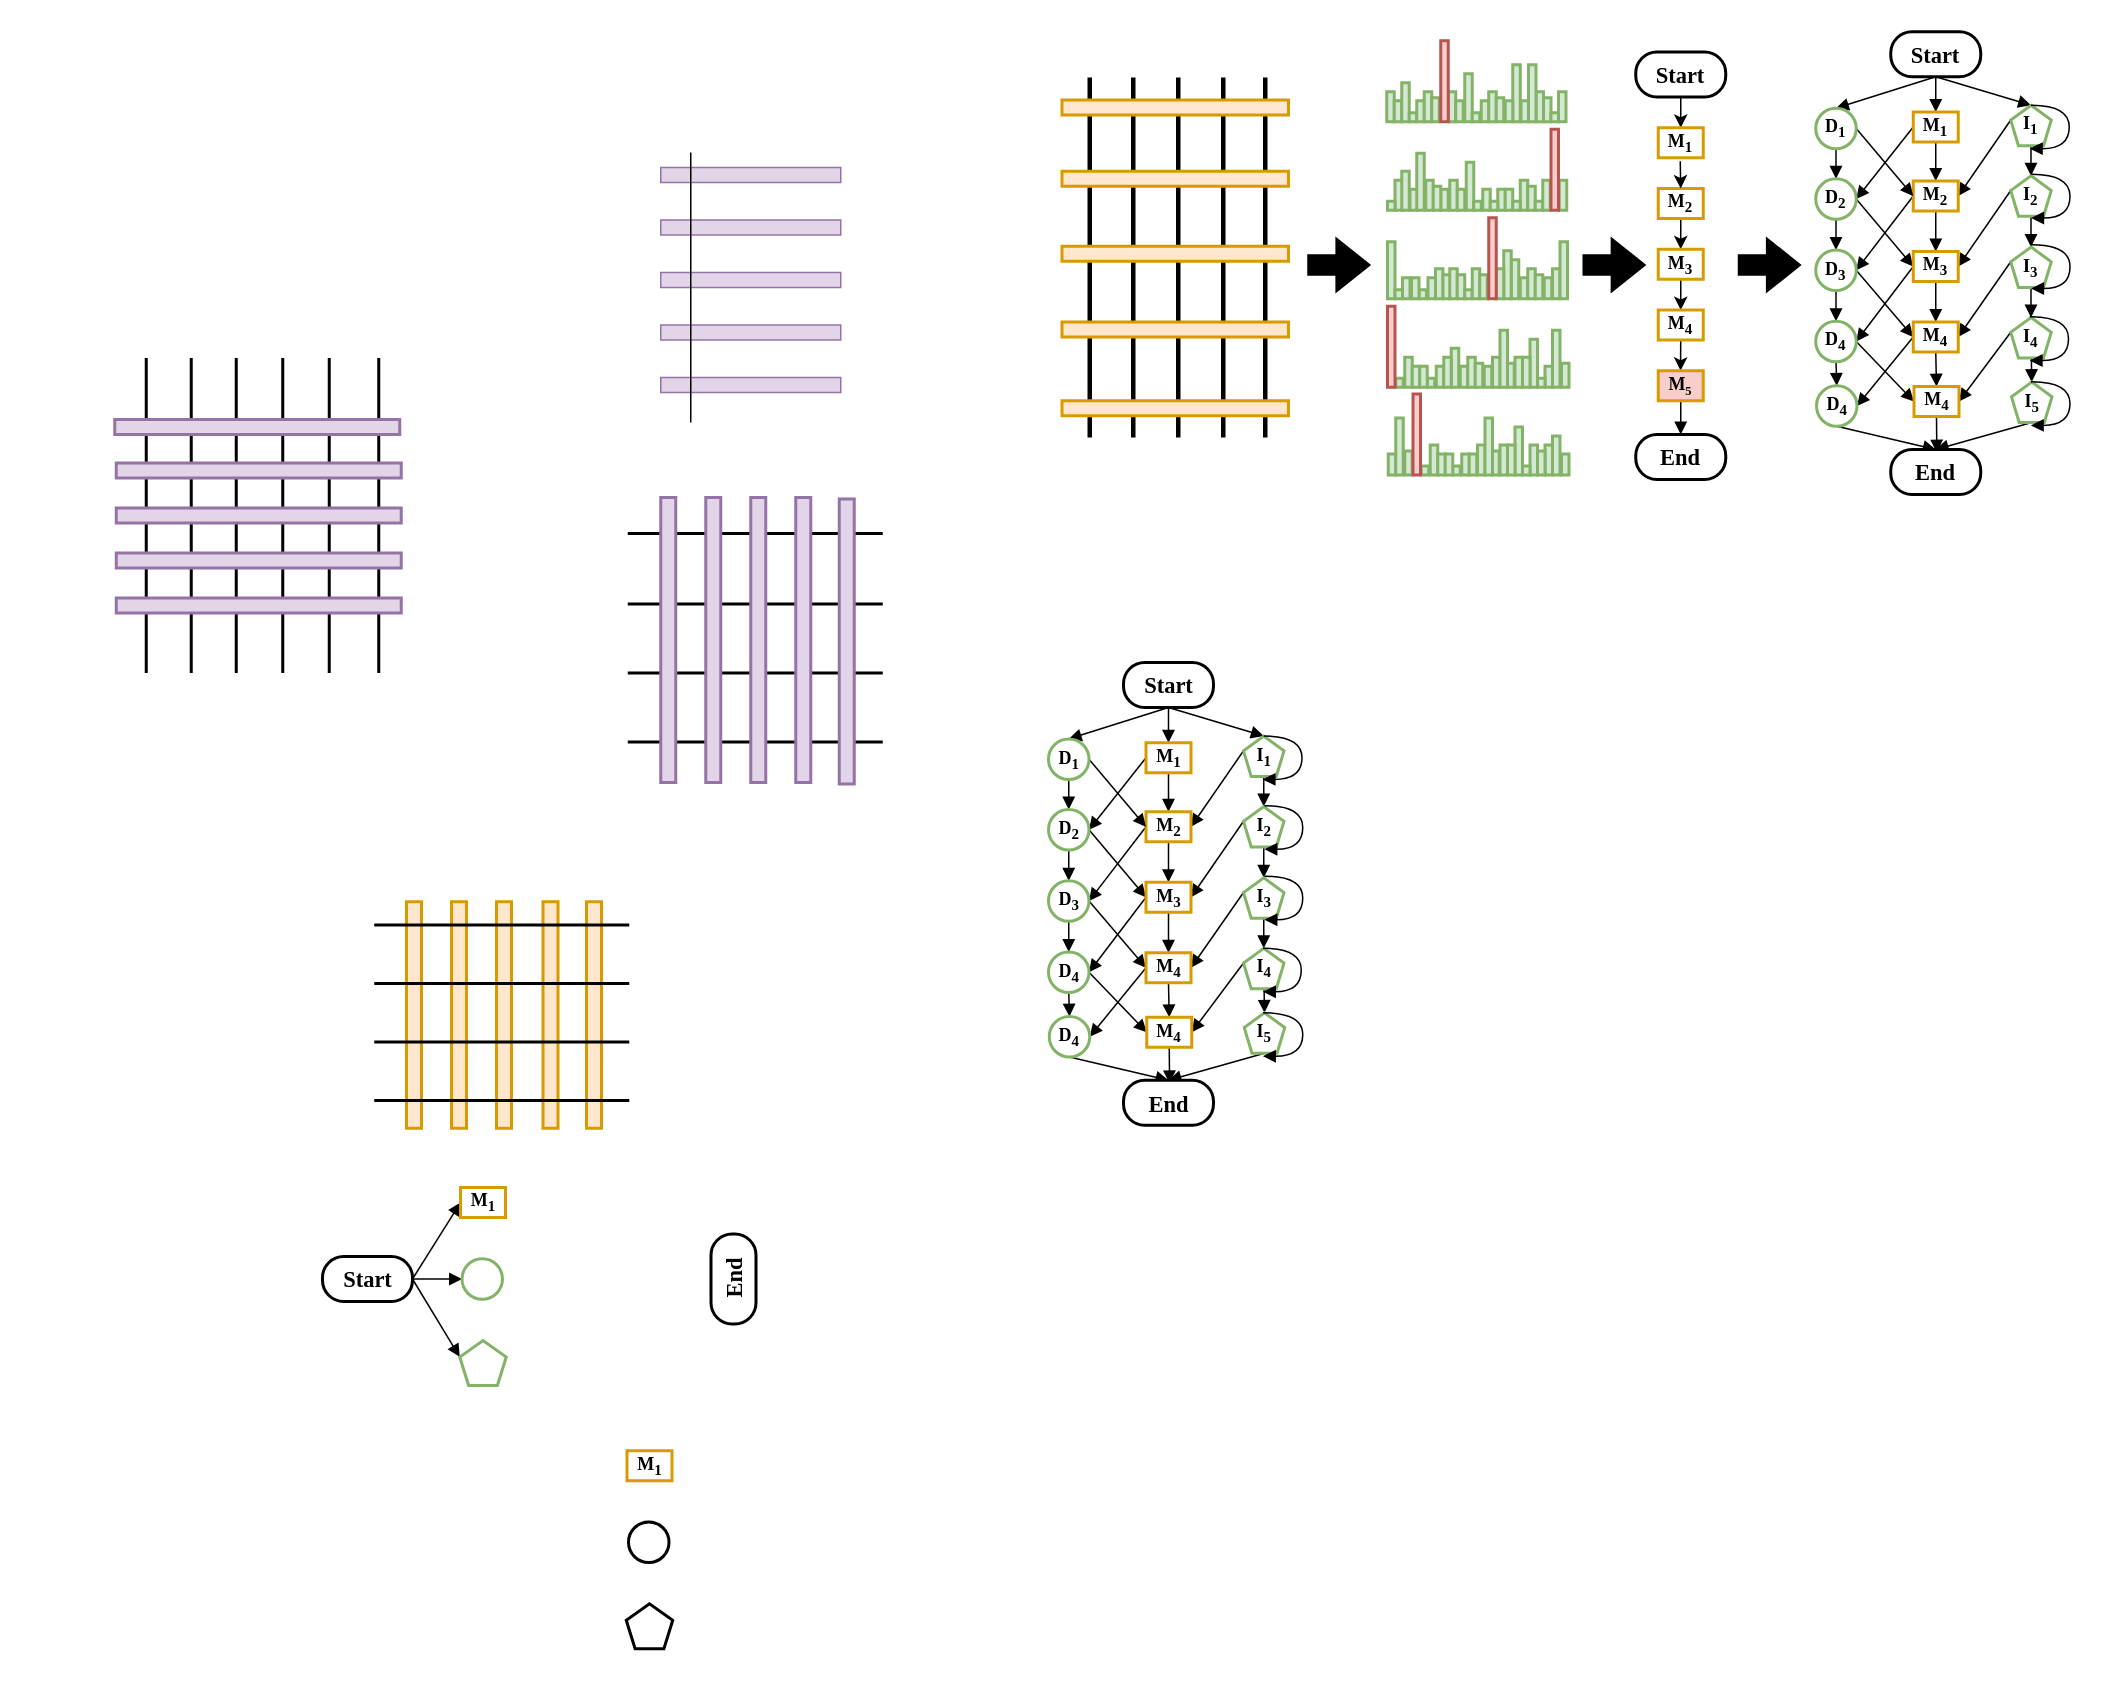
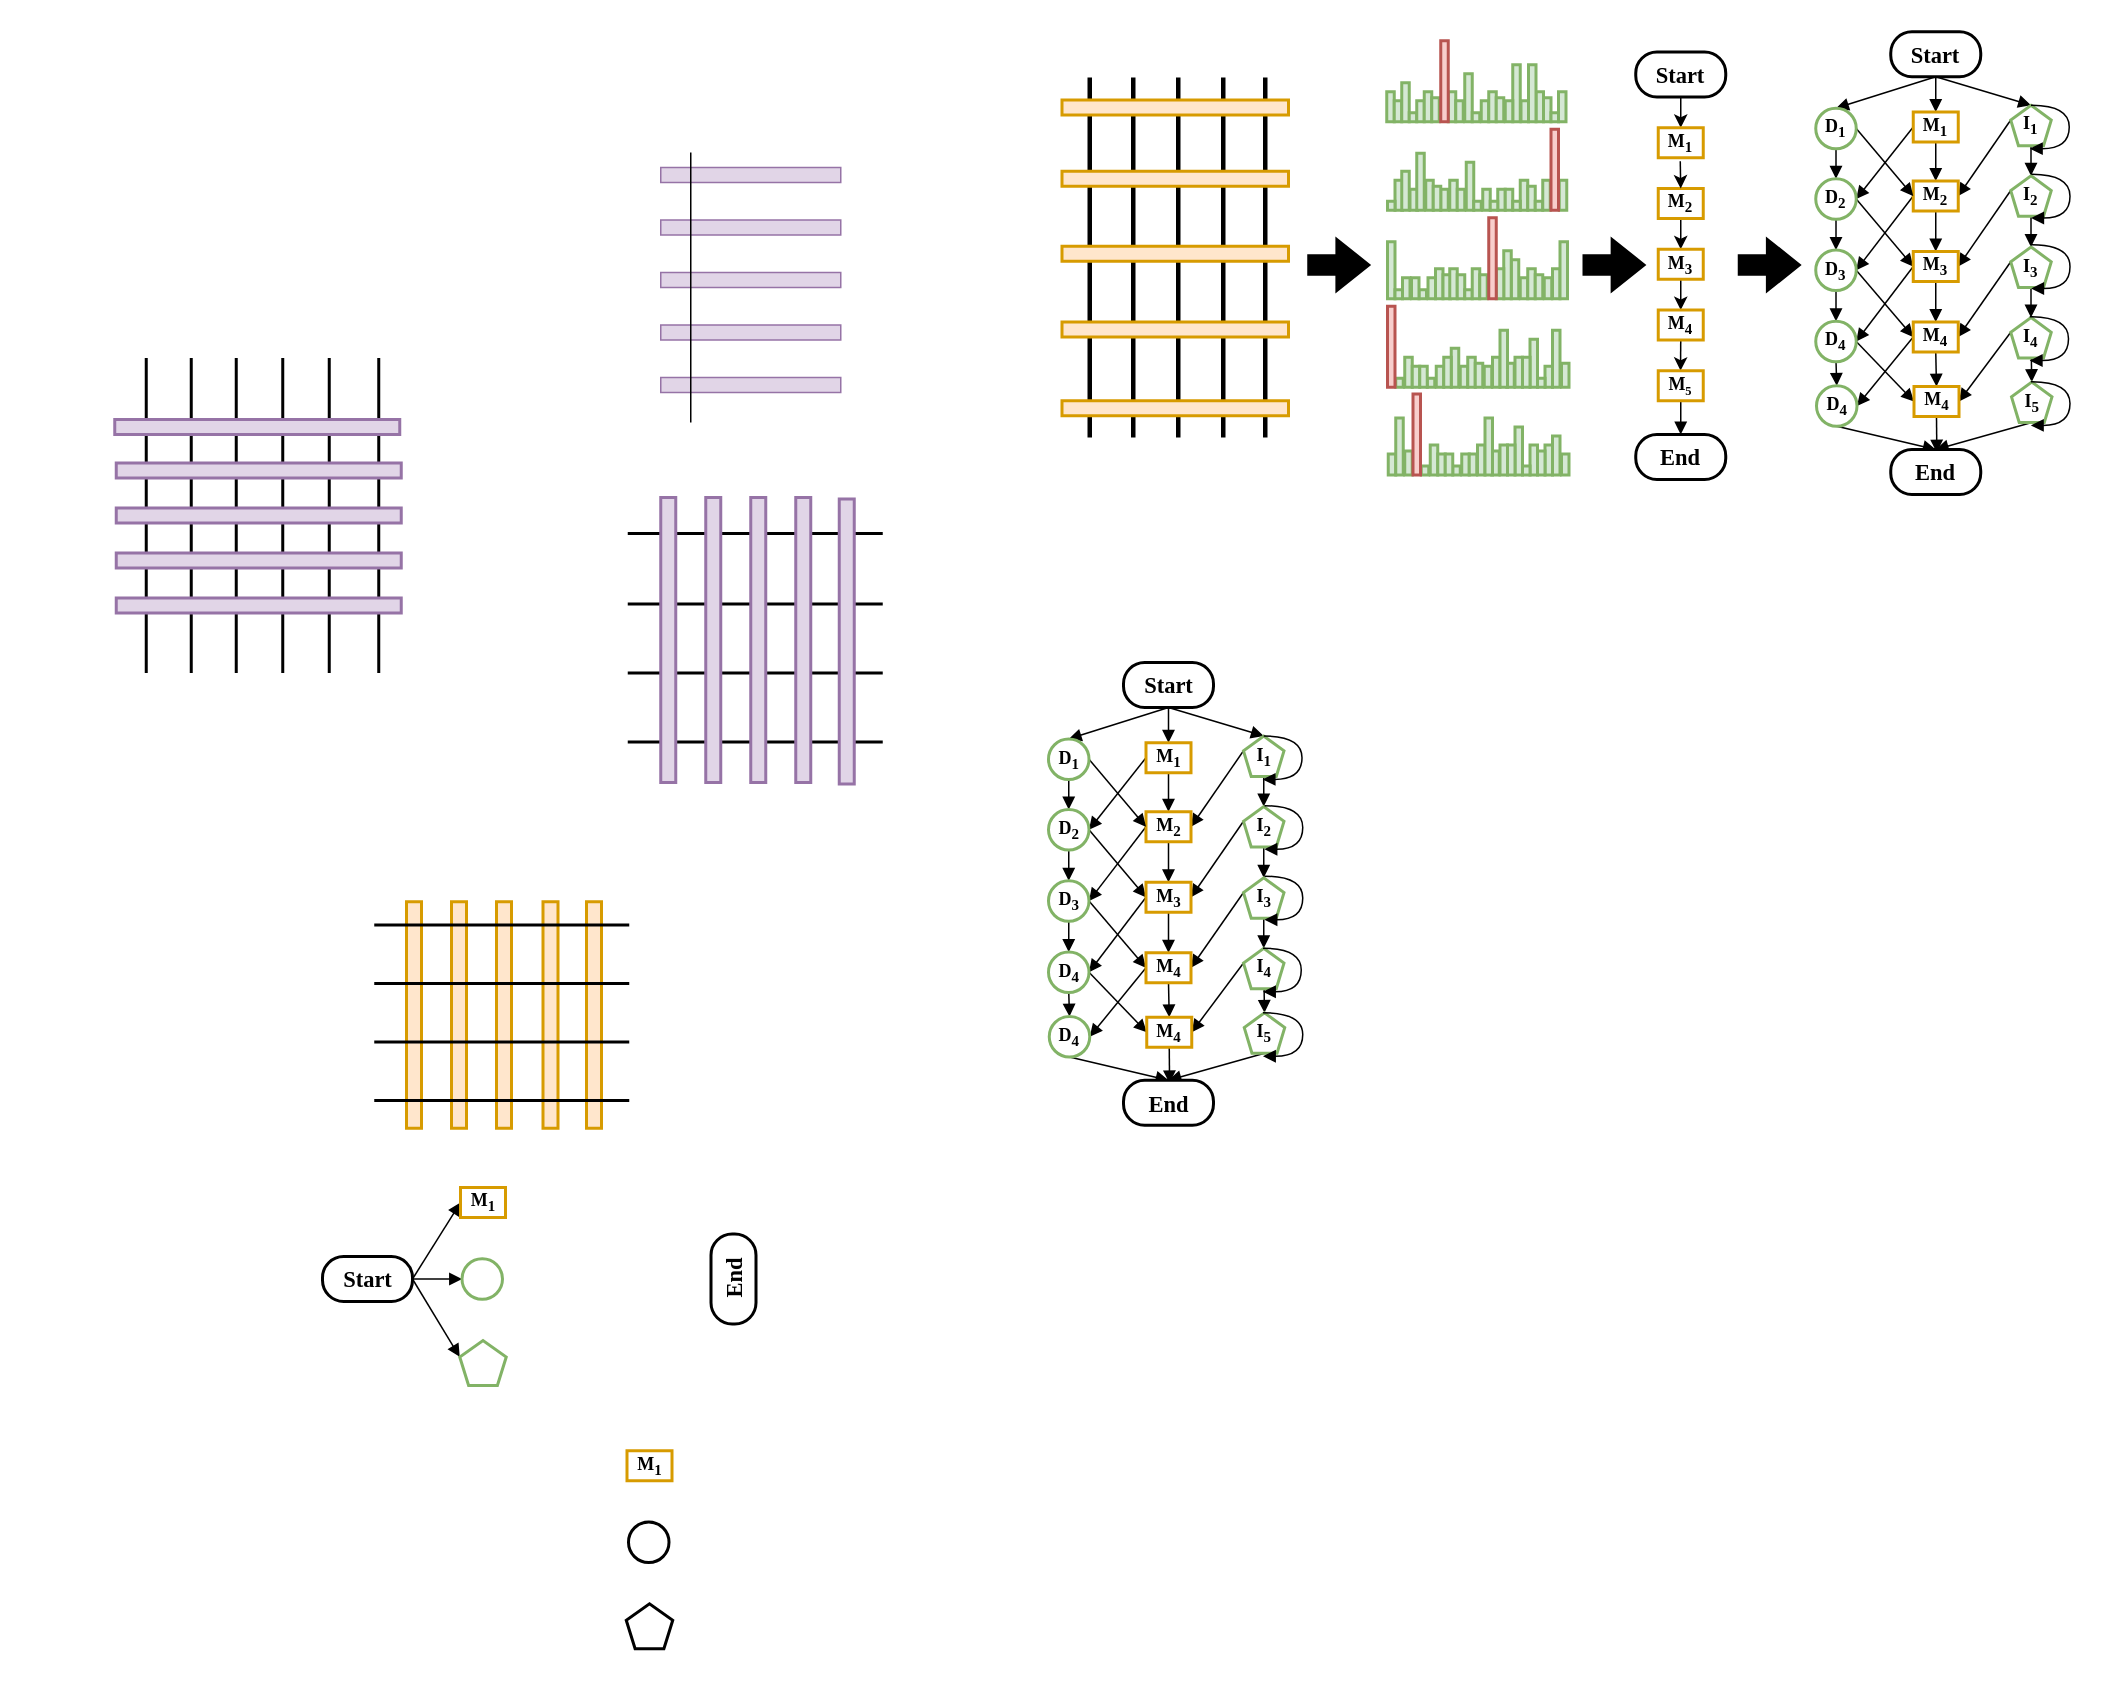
node "M5": fillcolor #f8cecc -> #ffffff
